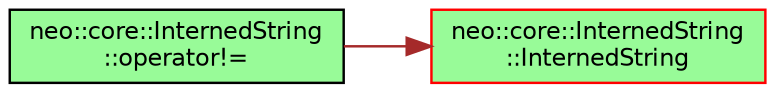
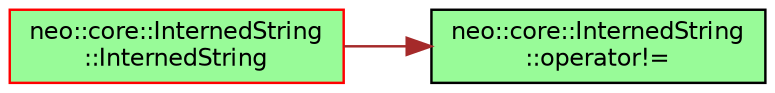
edge "neo::core::InternedString ::operator!=" -> "neo::core::InternedString ::InternedString": reversed
